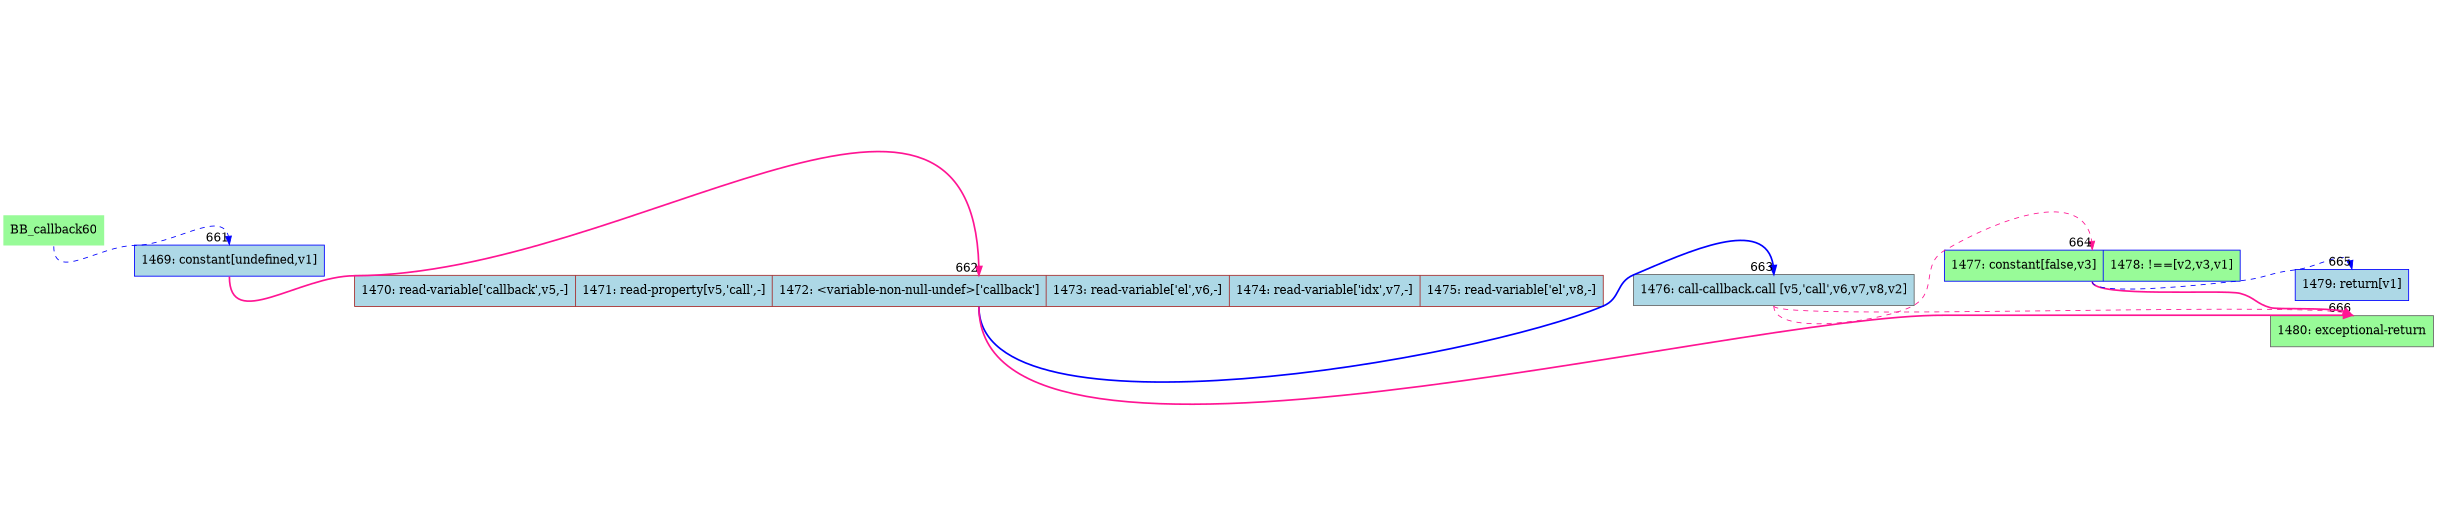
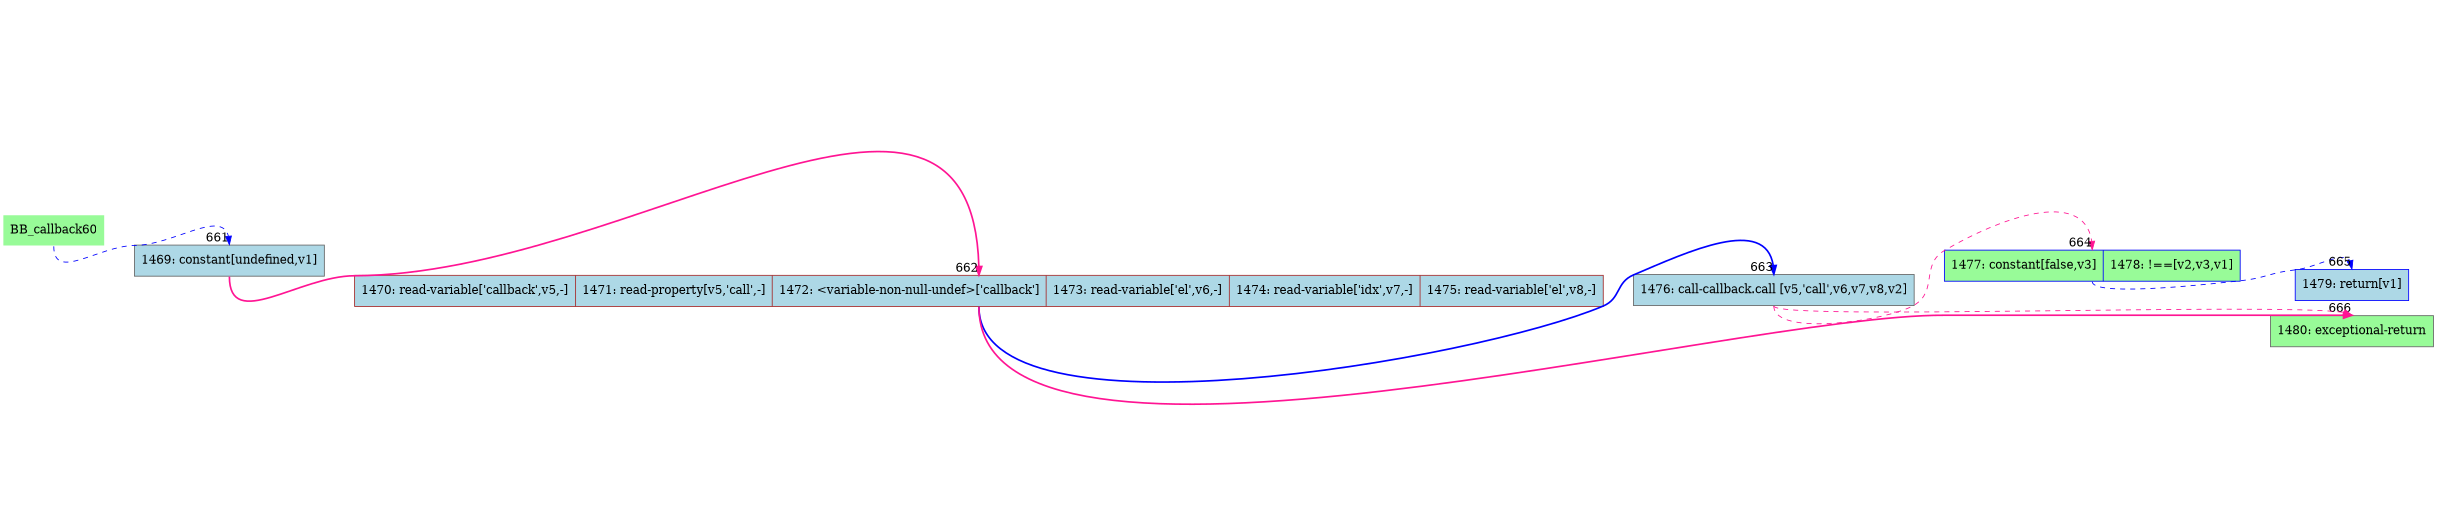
node "1469: constant[undefined,v1]": color blue -> gray40
edge "1477: constant[false,v3]" -> "1480: exceptional-return": removed
